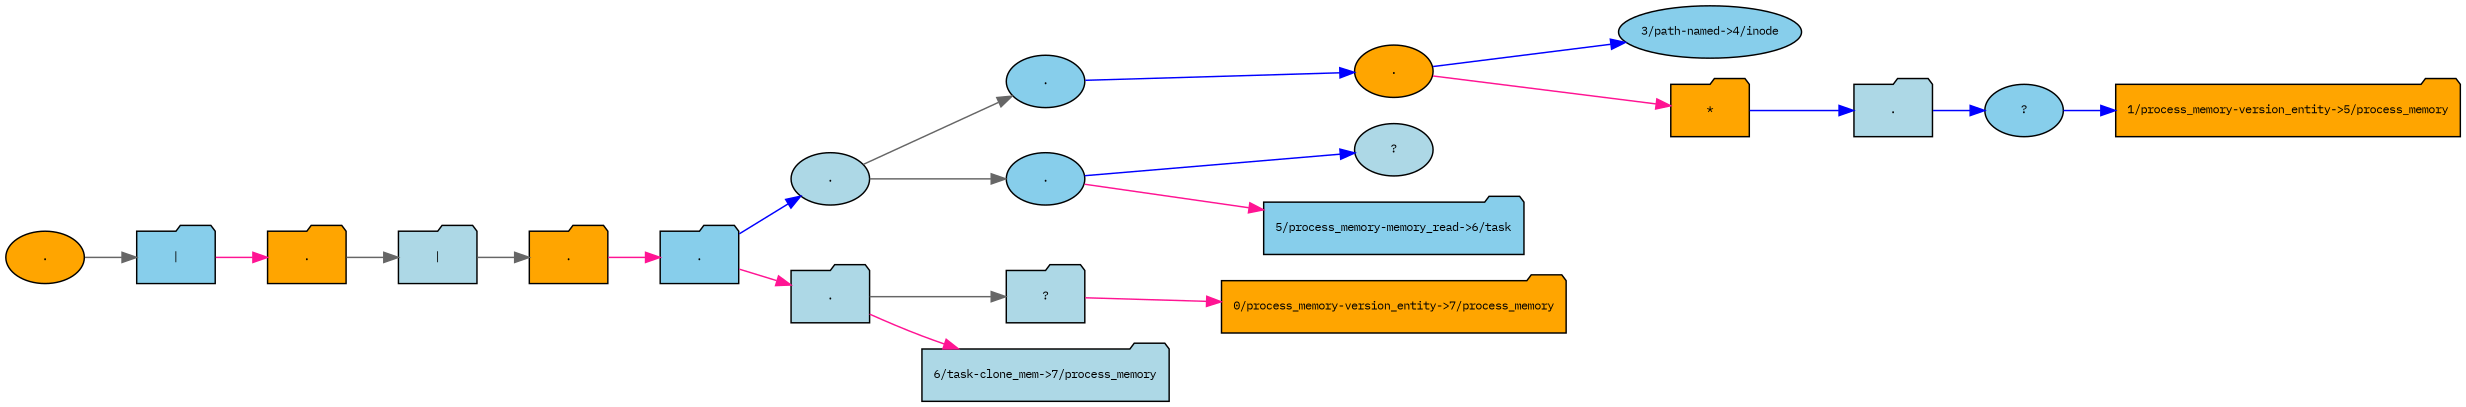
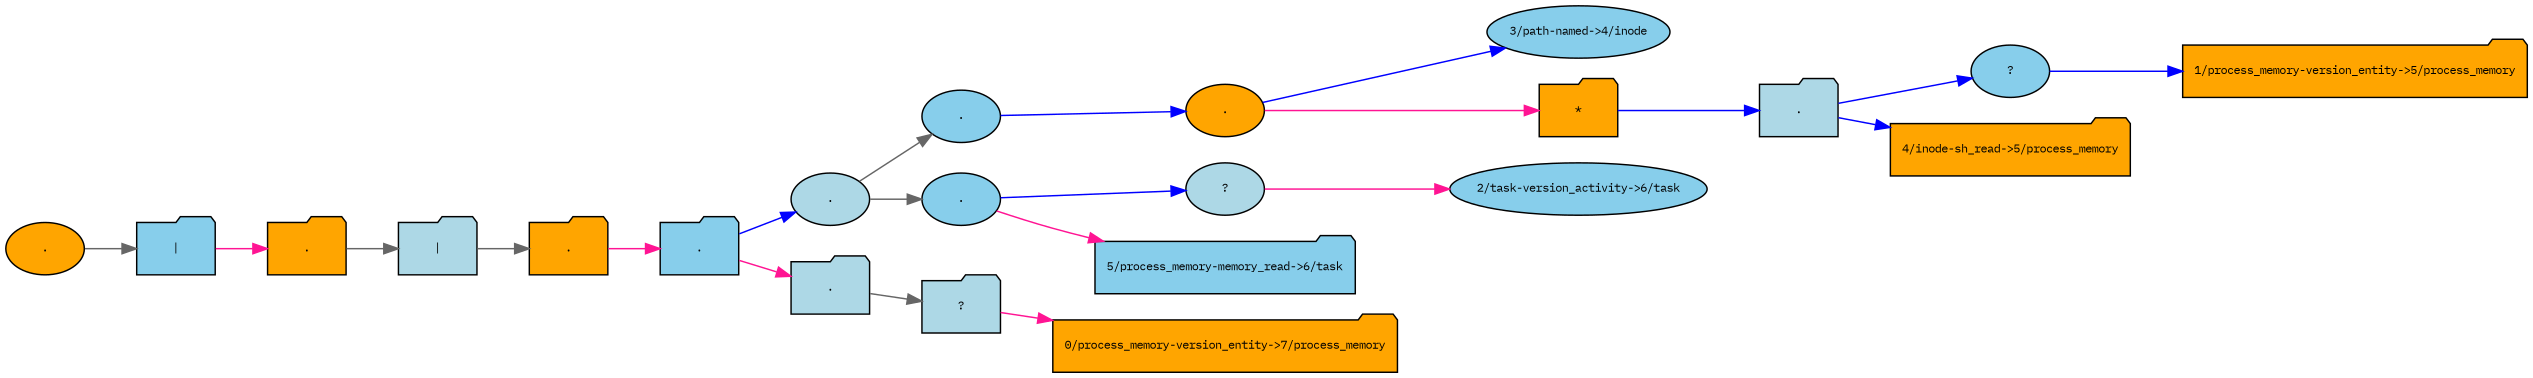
node "4/inode-sh_read->5/process_memory": added
node "2/task-version_activity->6/task": added
node "6/task-clone_mem->7/process_memory": removed
